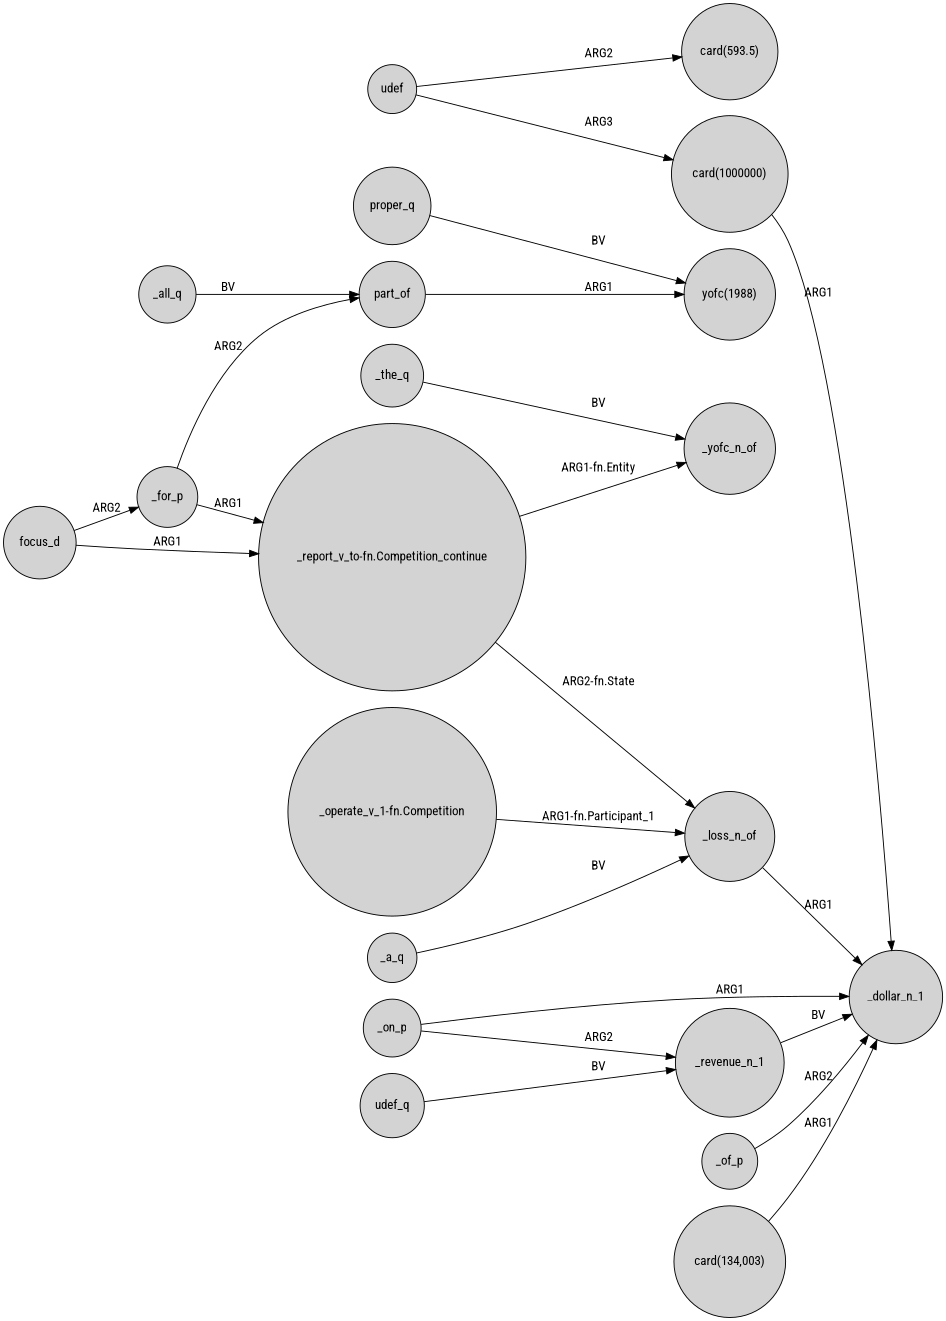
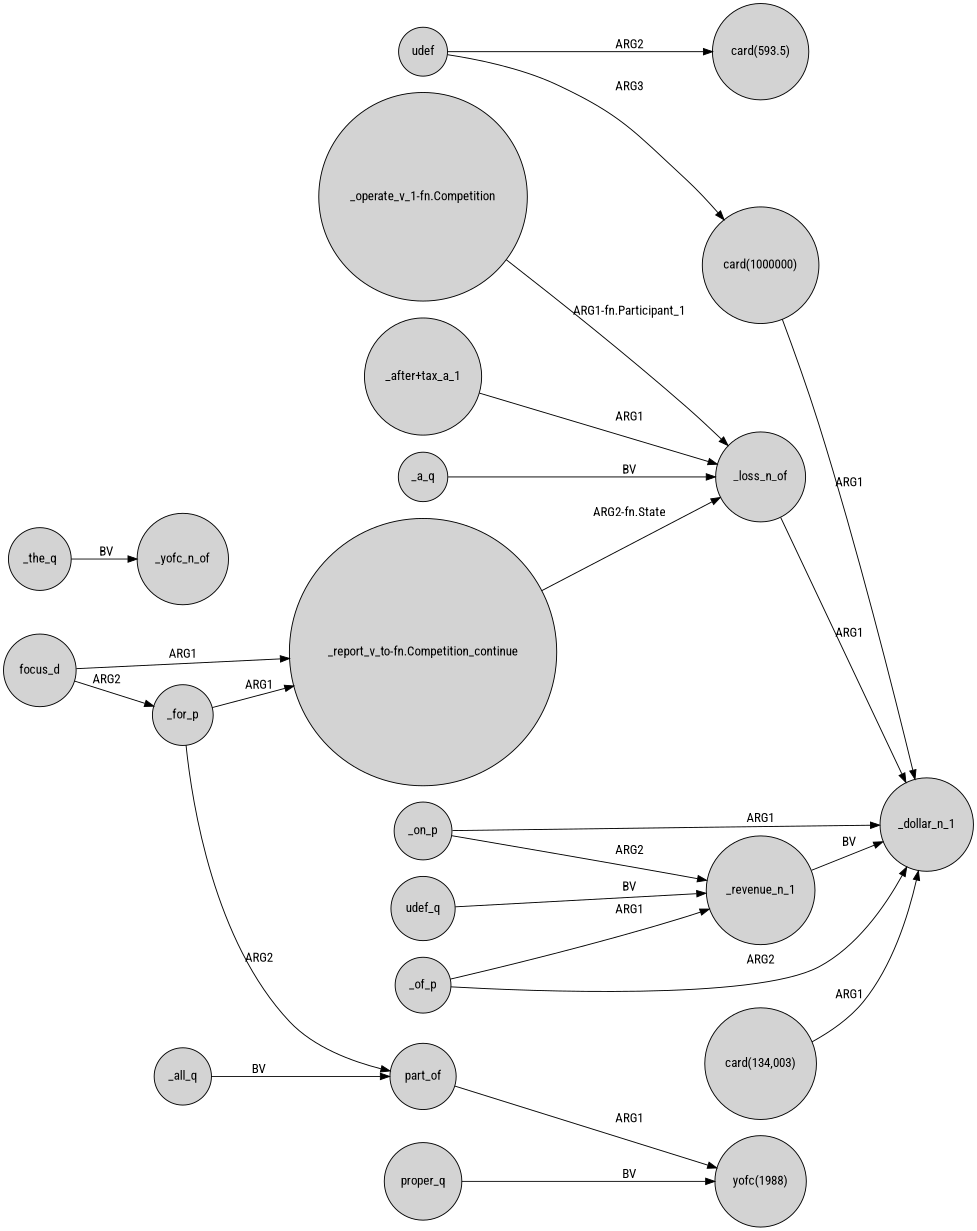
node "_after+tax_a_1": added
edge "_report_v_to-fn.Competition_continue" -> "_yofc_n_of": removed, label "ARG1-fn.Entity"
edge "_of_p" -> "_revenue_n_1": added, label "ARG1"
